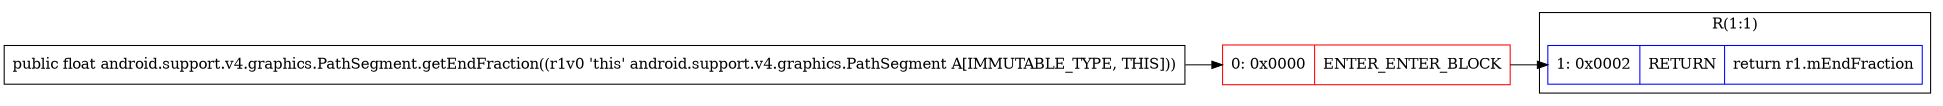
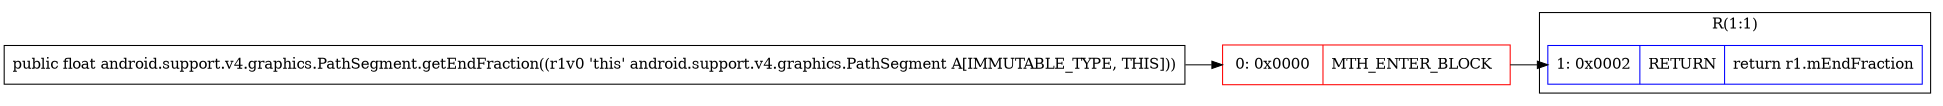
node "0: 0x0000": text "ENTER_ENTER_BLOCK" -> "MTH_ENTER_BLOCK"
